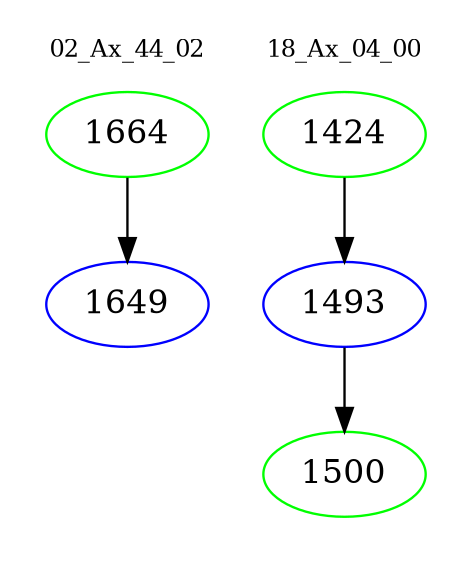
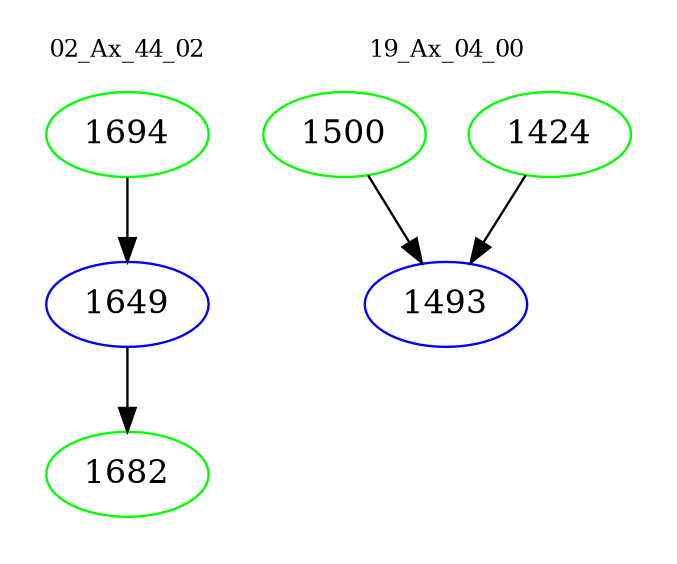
cluster "18_Ax_04_00": label "18_Ax_04_00" -> "19_Ax_04_00"
node "1664": label "1664" -> "1694"
edge "1493" -> "1500": reversed
node "1682": added
